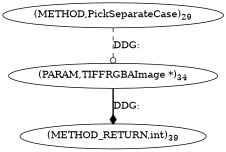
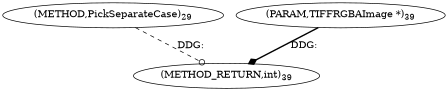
edge "(METHOD,PickSeparateCase)" -> "(PARAM,TIFFRGBAImage *)": now "(METHOD,PickSeparateCase)" -> "(METHOD_RETURN,int)"
node "(PARAM,TIFFRGBAImage *)": text "34" -> "39"
